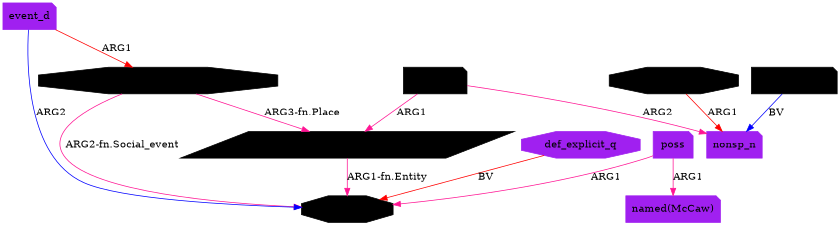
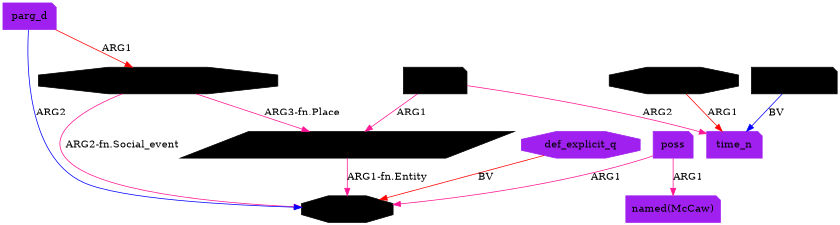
node "event_d": label "event_d" -> "parg_d"
node "nonsp_n": label "nonsp_n" -> "time_n"
